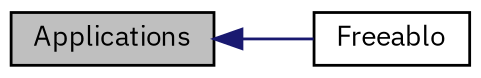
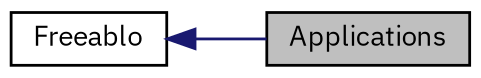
edge "Freeablo" -> "Applications": reversed
